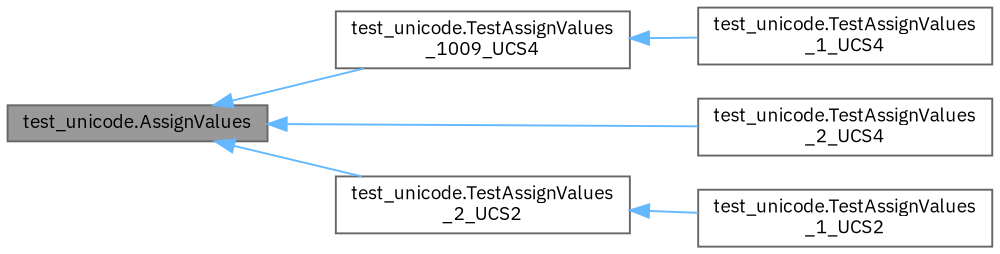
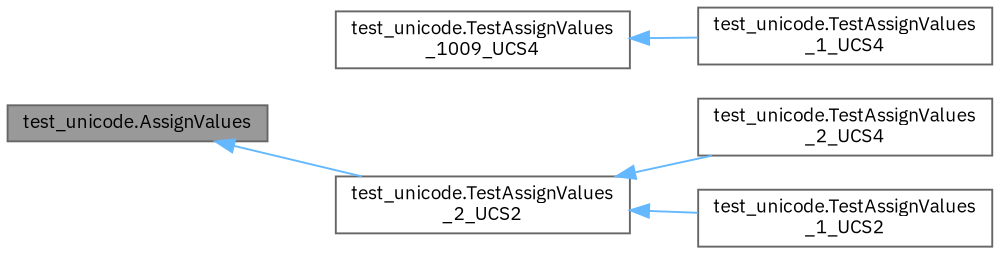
edge "test_unicode.TestAssignValues _1009_UCS4" -> "test_unicode.AssignValues": removed
edge "test_unicode.TestAssignValues _2_UCS4" -> "test_unicode.AssignValues": now "test_unicode.TestAssignValues _2_UCS4" -> "test_unicode.TestAssignValues _2_UCS2"
